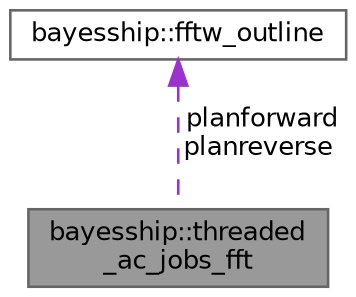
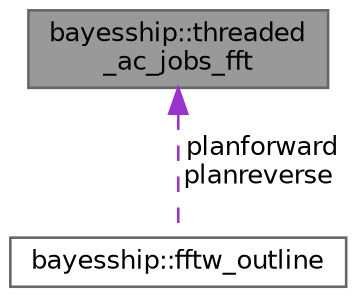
edge "bayesship::threaded _ac_jobs_fft" -> "bayesship::fftw_outline": reversed
